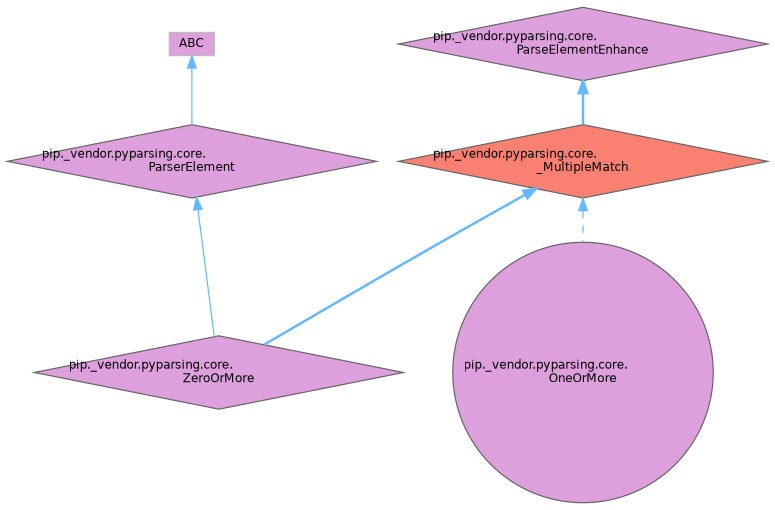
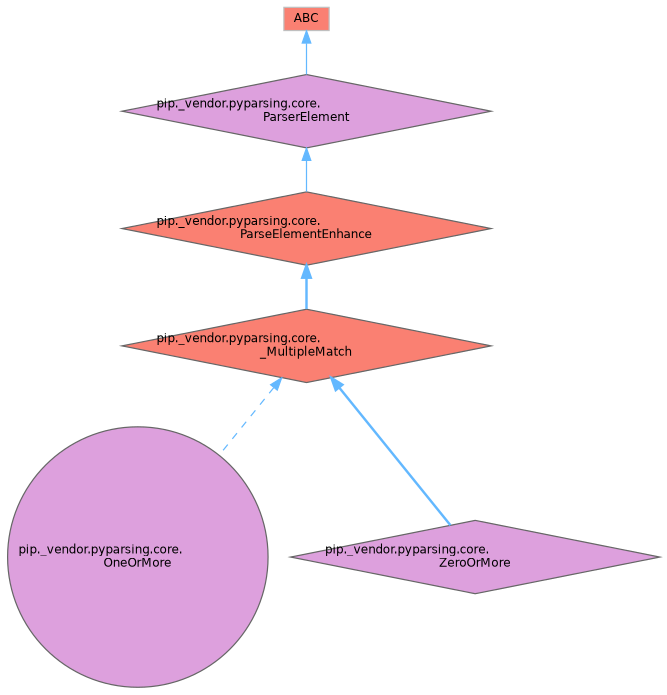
node "ABC": fillcolor plum -> salmon
node "pip._vendor.pyparsing.core. ParseElementEnhance": fillcolor plum -> salmon
edge "pip._vendor.pyparsing.core. ZeroOrMore" -> "pip._vendor.pyparsing.core. ParserElement": now "pip._vendor.pyparsing.core. ParseElementEnhance" -> "pip._vendor.pyparsing.core. ParserElement"
